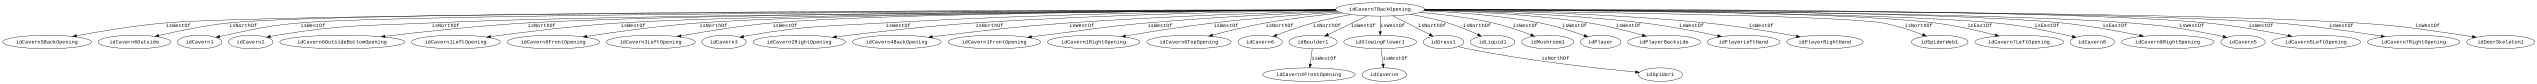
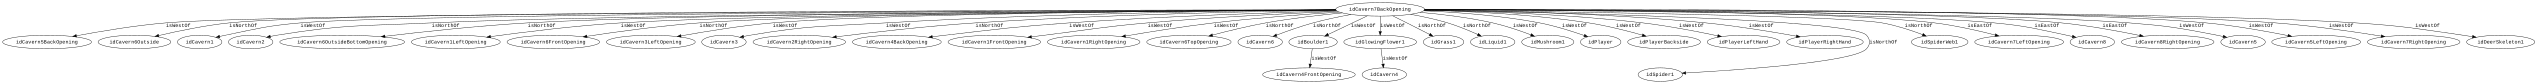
edge "idGrass1" -> "idSpider1": now "idCavern7BackOpening" -> "idSpider1"
